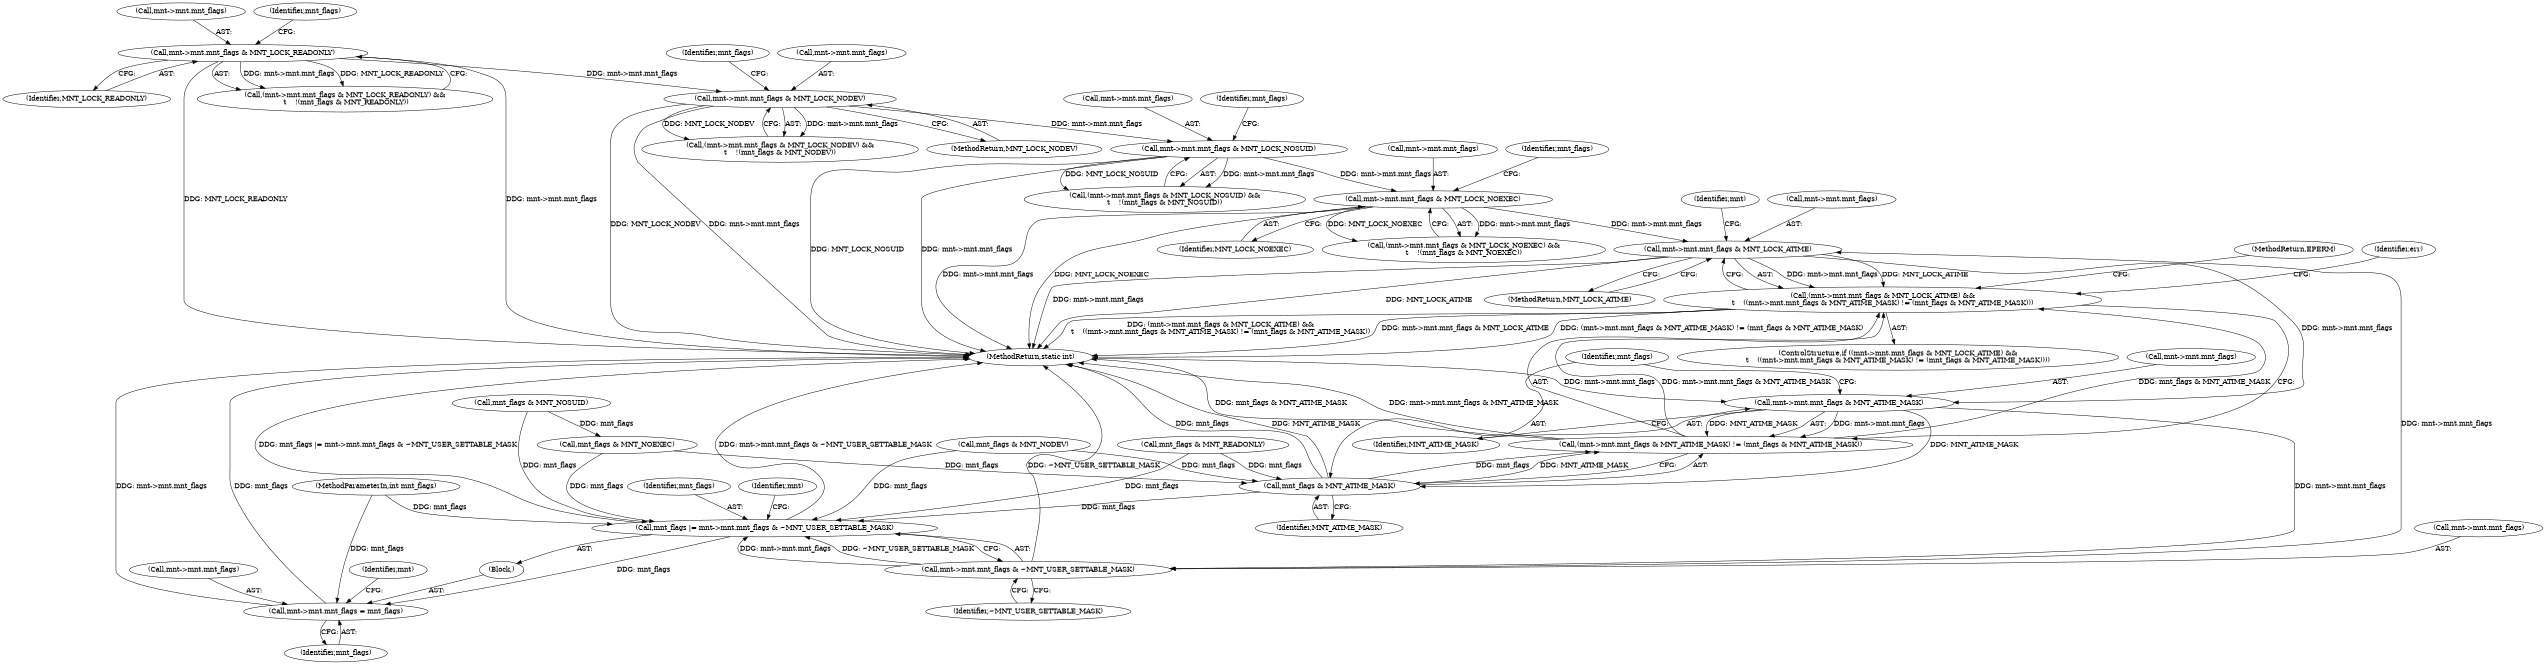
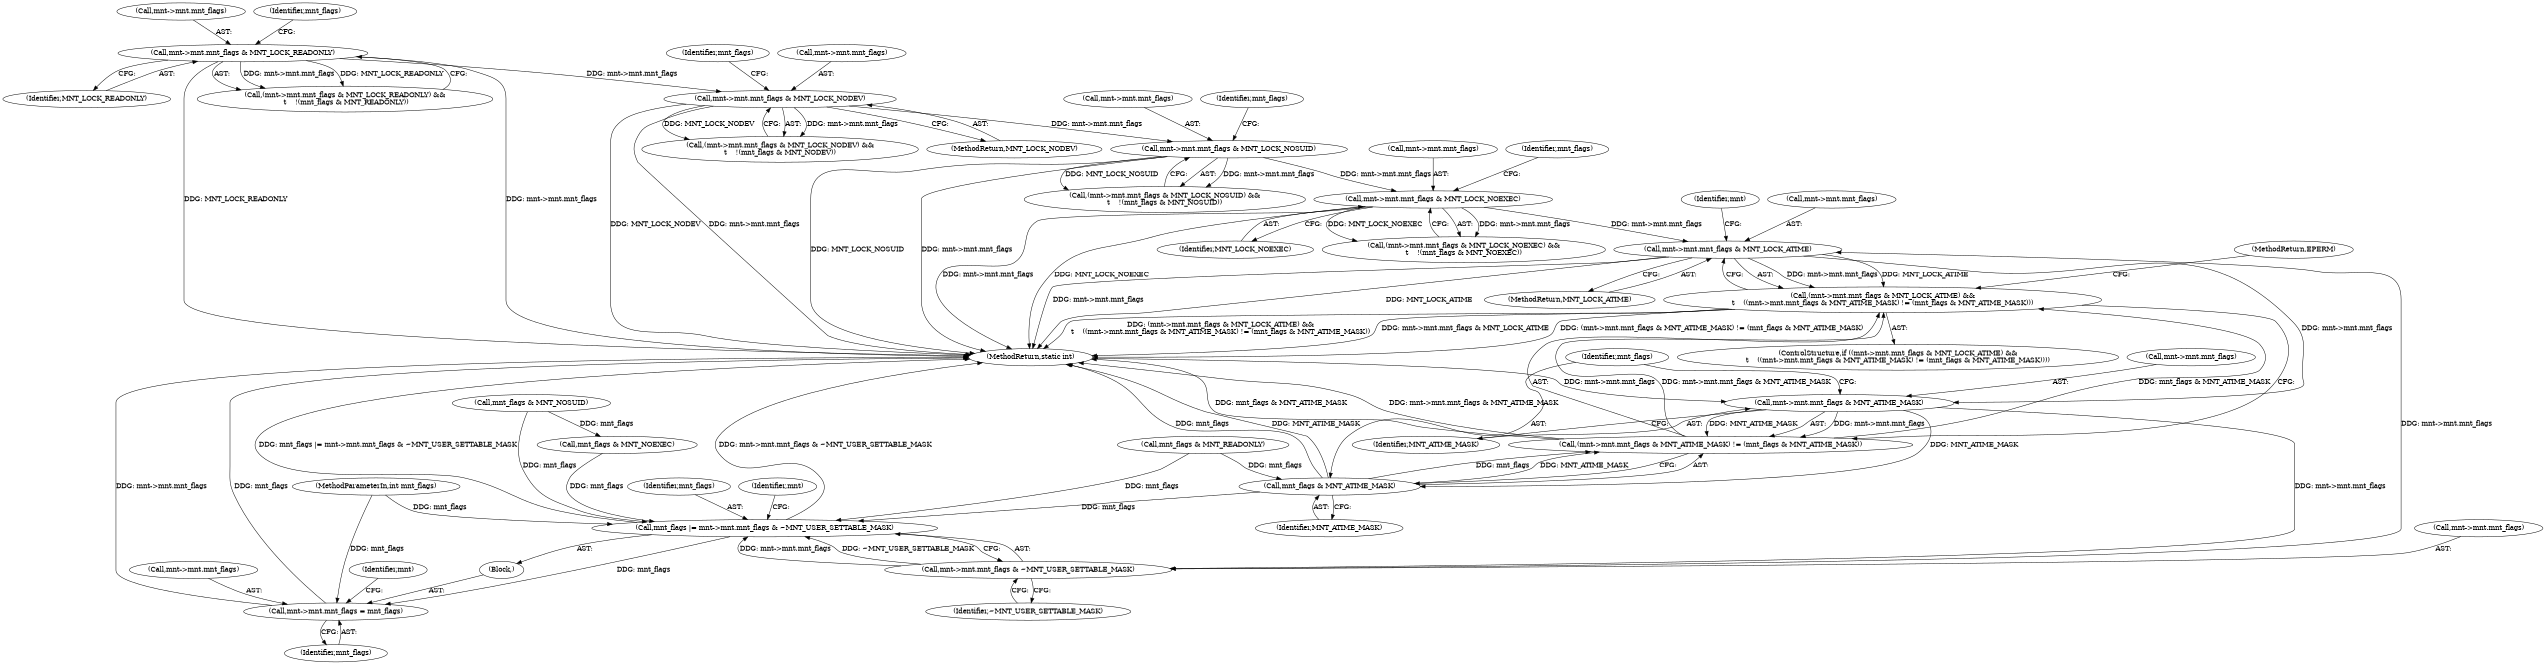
node "(Identifier,err)": removed
edge "(MethodReturn,MNT_LOCK_ATIME)" -> "(Call,mnt->mnt.mnt_flags & MNT_LOCK_ATIME)": label "CFG: " -> "AST: "
node "(Call,mnt_flags & MNT_NODEV)": removed
edge "(Call,mnt->mnt.mnt_flags & ~MNT_USER_SETTABLE_MASK)" -> "(MethodReturn,static int)": removed, label "DDG: ~MNT_USER_SETTABLE_MASK"
edge "(Call,mnt_flags & MNT_NOEXEC)" -> "(Call,mnt_flags & MNT_ATIME_MASK)": removed, label "DDG: mnt_flags"
